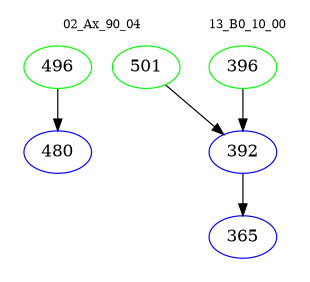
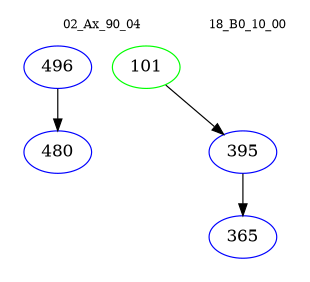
cluster "13_B0_10_00": label "13_B0_10_00" -> "18_B0_10_00"
node "496": color green -> blue
node "501": label "501" -> "101"
node "396": removed
node "392": label "392" -> "395"
